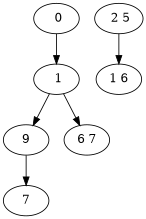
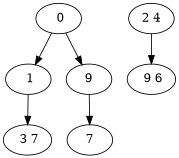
node "2 5": label "2 5" -> "2 4"
node "1 6": label "1 6" -> "9 6"
edge "1" -> "9": now "0" -> "9"
node "6 7": label "6 7" -> "3 7"
